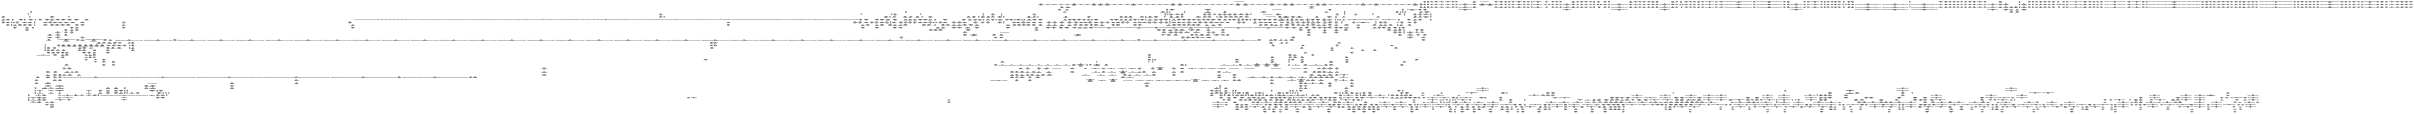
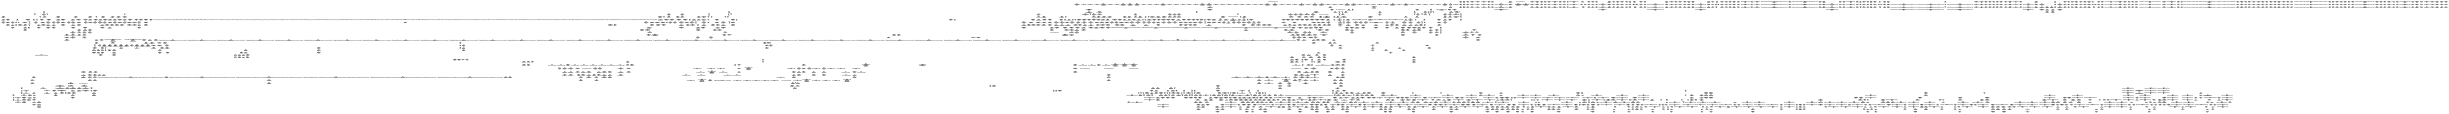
node "CE0x6f8dc90": added
